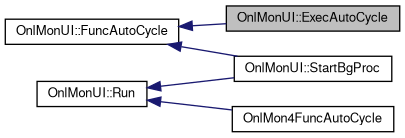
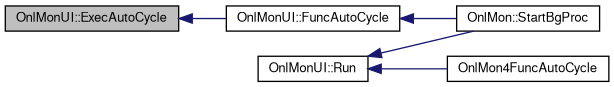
edge "OnlMonUI::ExecAutoCycle" -> "OnlMonUI::FuncAutoCycle": reversed
node "OnlMonUI::StartBgProc": label "OnlMonUI::StartBgProc" -> "OnlMon::StartBgProc"
